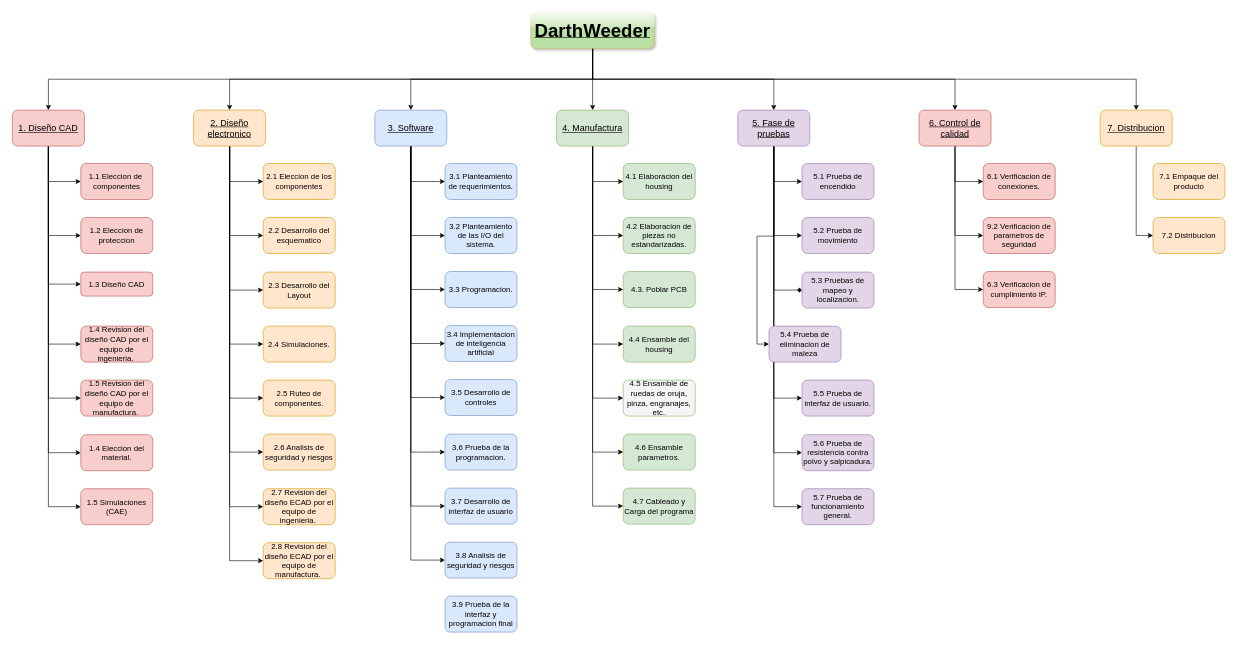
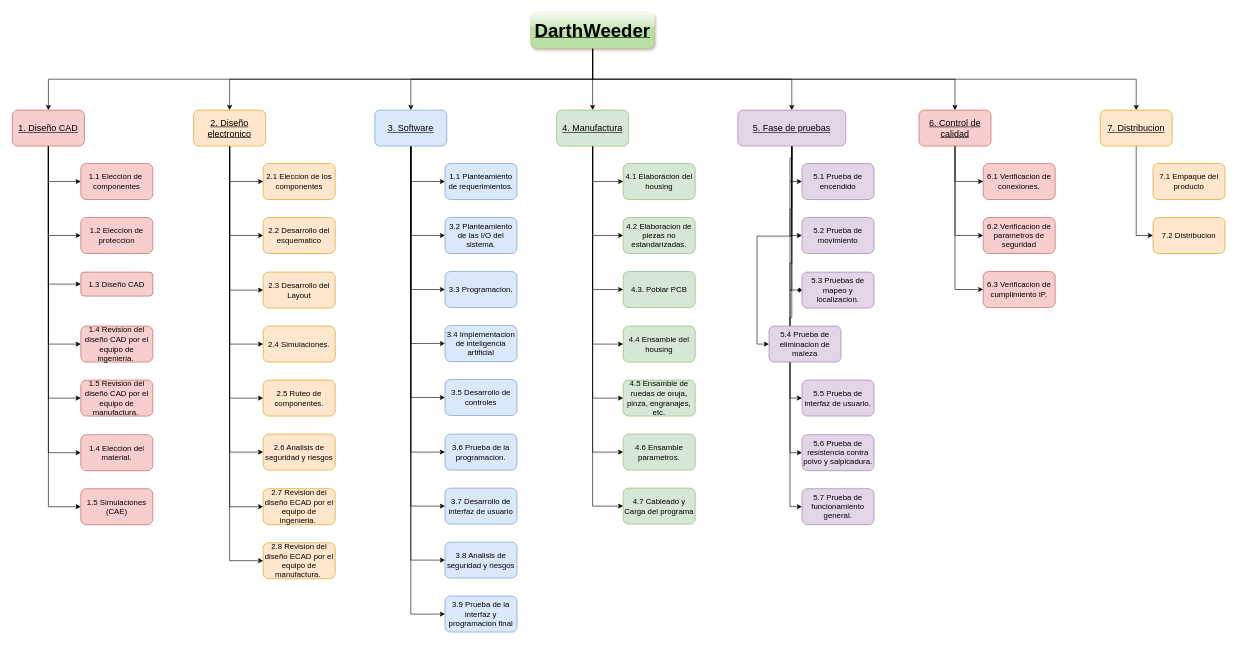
node "5. Fase de pruebas": size 72x36 -> 108x36
node "3.1 Planteamiento de requerimientos.": label "3.1 Planteamiento de requerimientos." -> "1.1 Planteamiento de requerimientos."
node "9.2 Verificacion de parametros de seguridad": label "9.2 Verificacion de parametros de seguridad" -> "6.2 Verificacion de parametros de seguridad"
node "4.5 Ensamble de ruedas de oruja, pinza, engranajes, etc.": fillcolor #f5f5f5 -> #d5e8d4
edge "3. Software" -> "3.9 Prueba de la interfaz y programacion final": added
